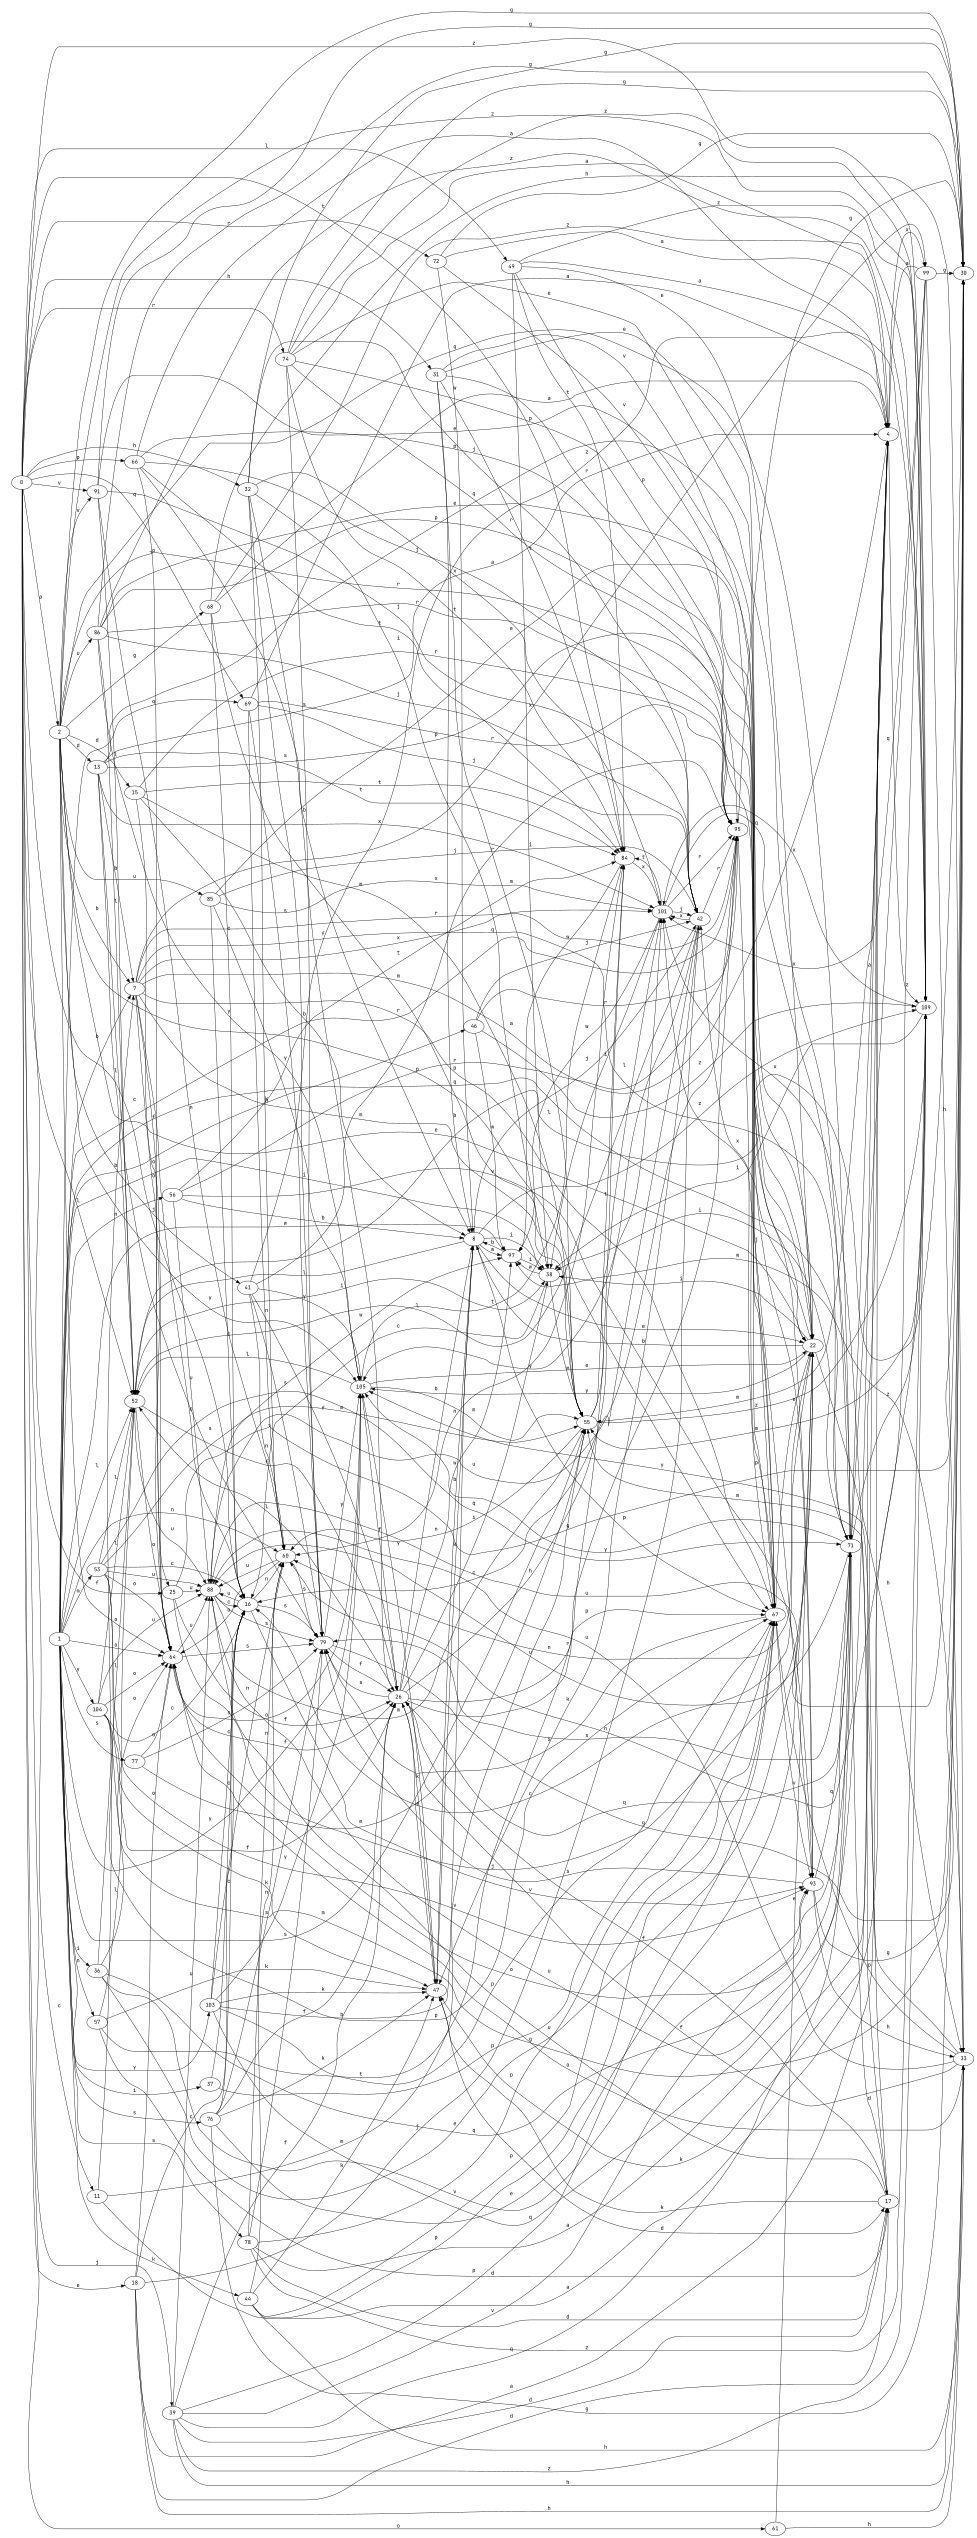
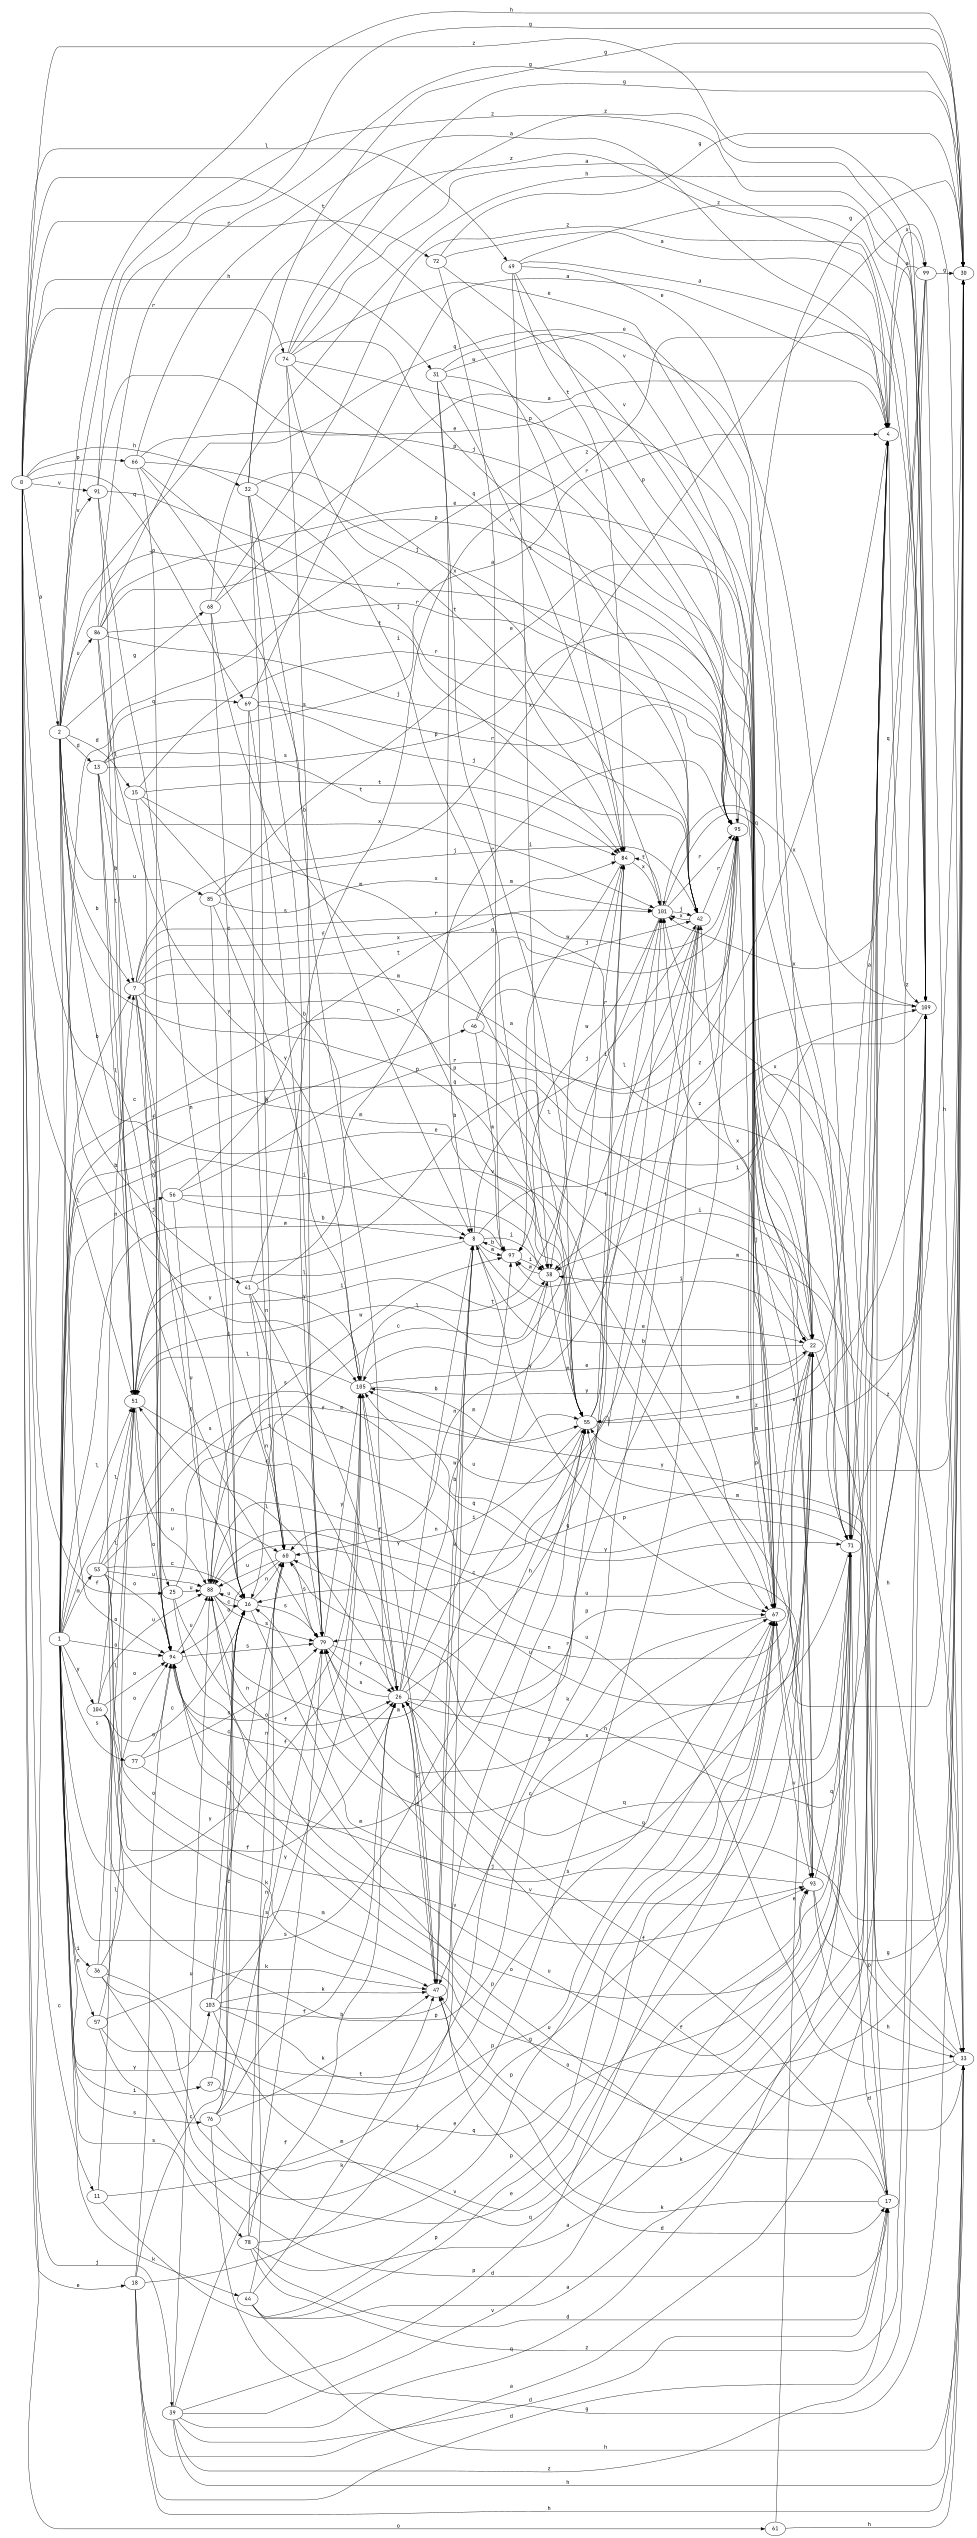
edge "2" -> "30": label "g" -> "h"
edge "72" -> "8": now "72" -> "97"
node "52": label "52" -> "51"
node "64": label "64" -> "94"
